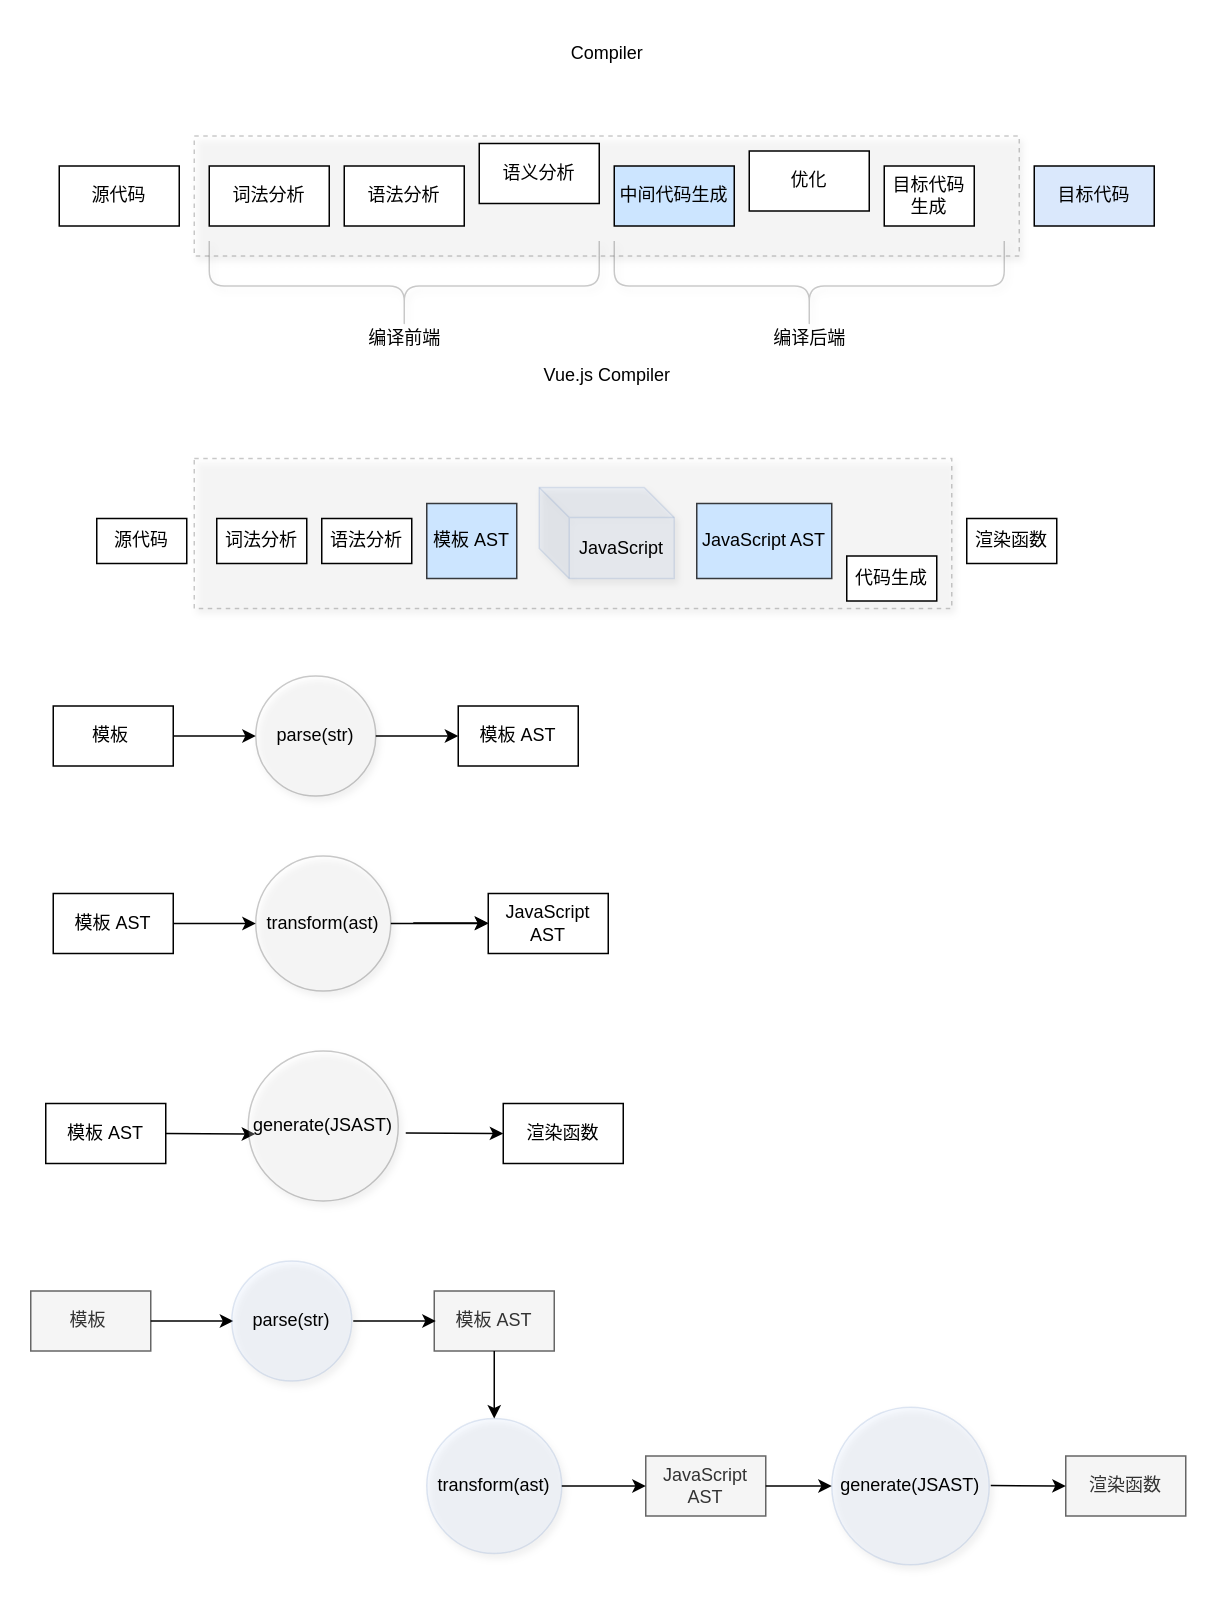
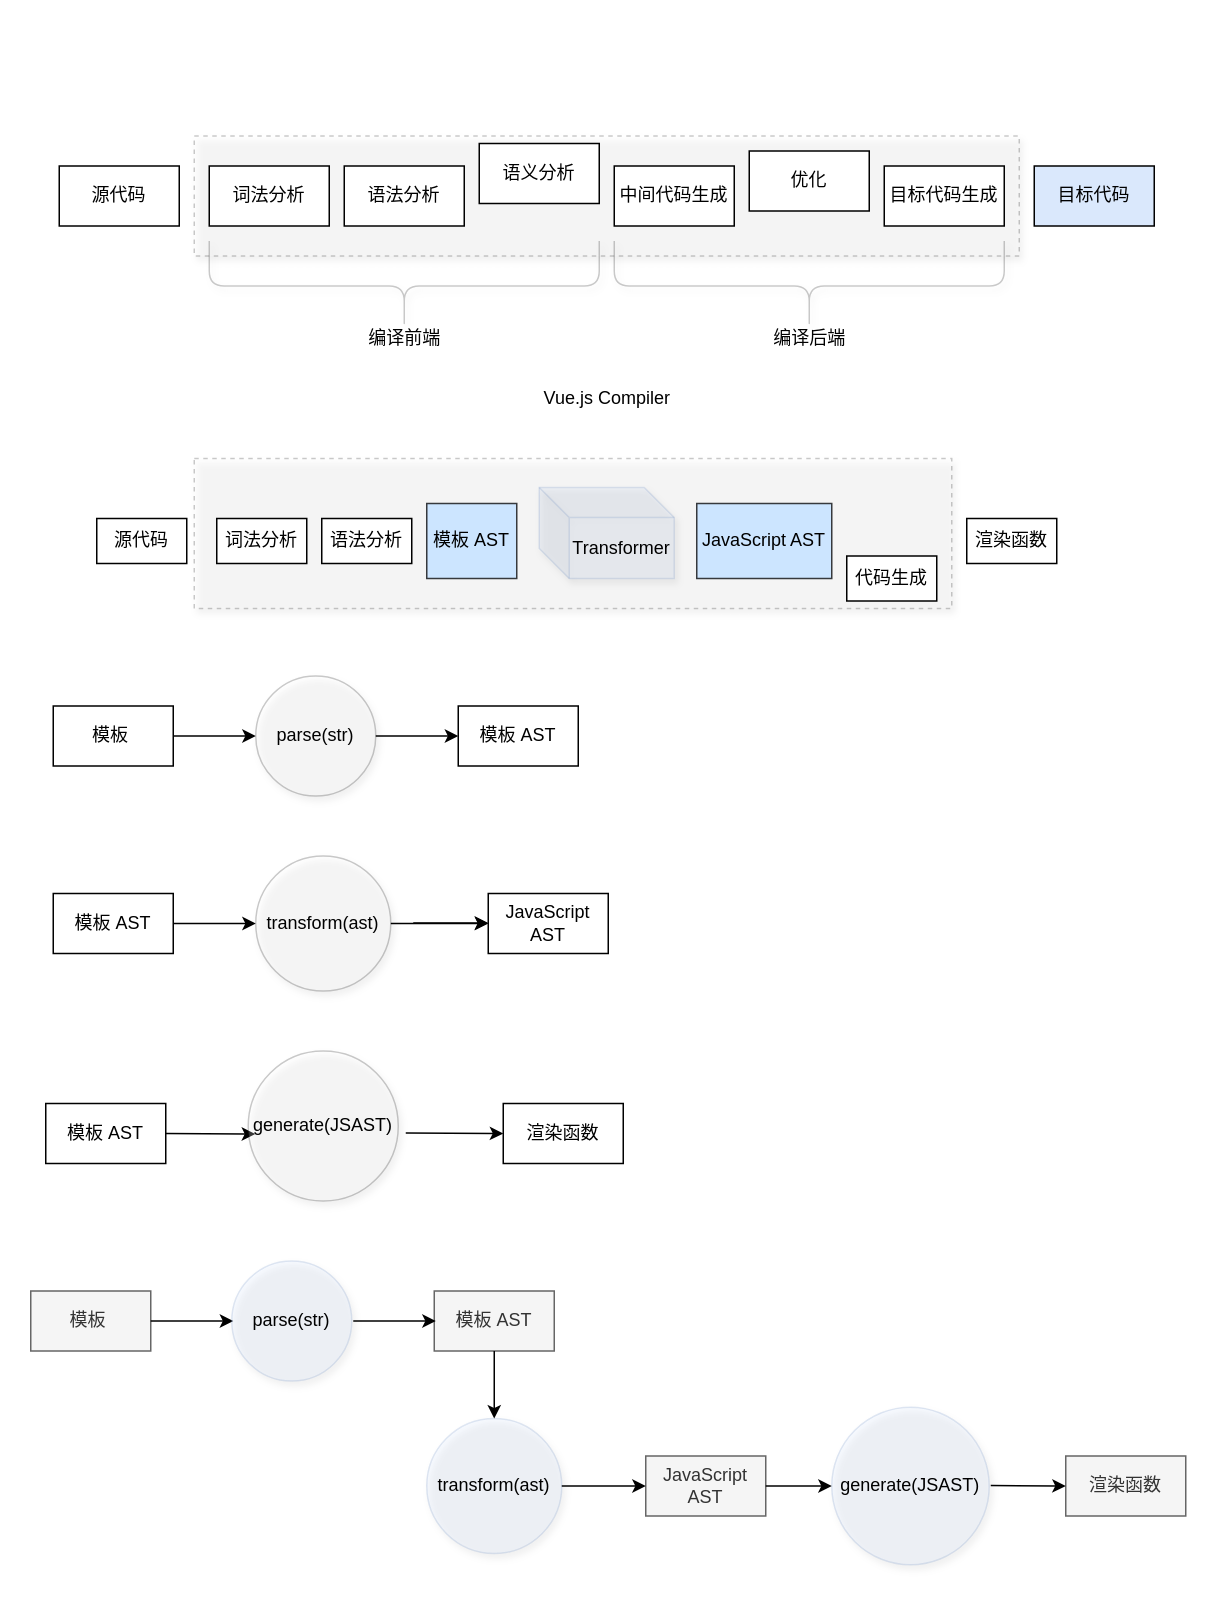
node "Compiler": removed
node "中间代码生成": fillcolor #cce5ff -> #ffffff
node "目标代码生成": size 90x60 -> 120x60
node "Vue.js Compiler": moved (607, 376) -> (607, 398)
node "JavaScript": label "JavaScript" -> "Transformer"
